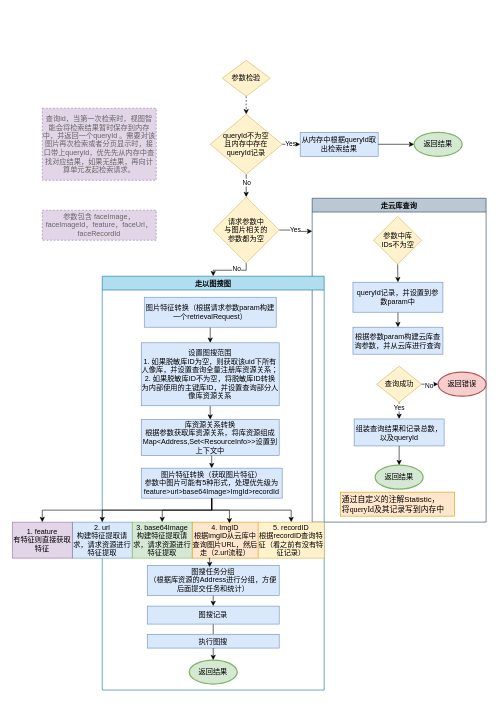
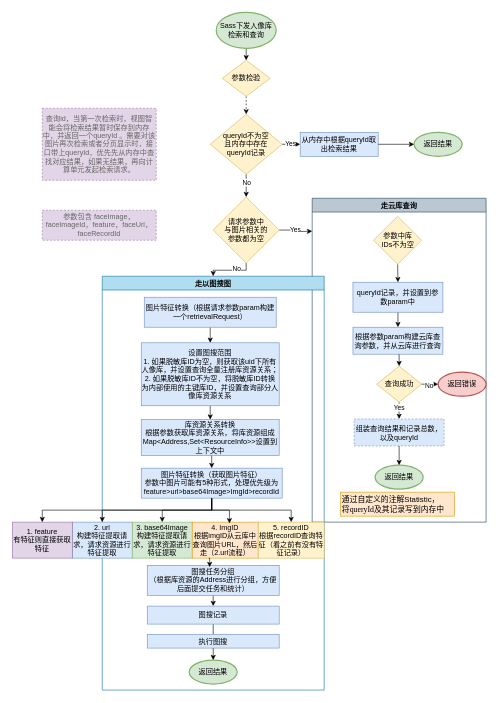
node "Sass下发人像库检索和查询": added
edge "Sass下发人像库检索和查询" -> "参数检验": added
edge "根据参数param构建云库查询参数，并从云库进行查询" -> "查询成功": added
node "组装查询结果和记录总数，以及queryId": style solid -> dashed
